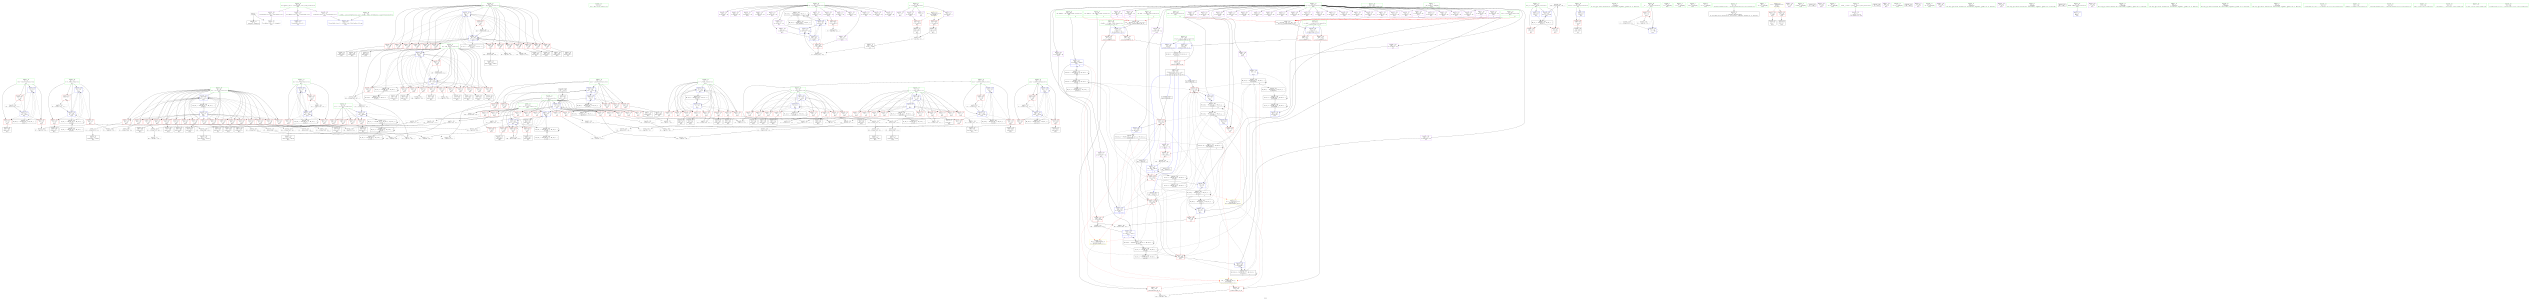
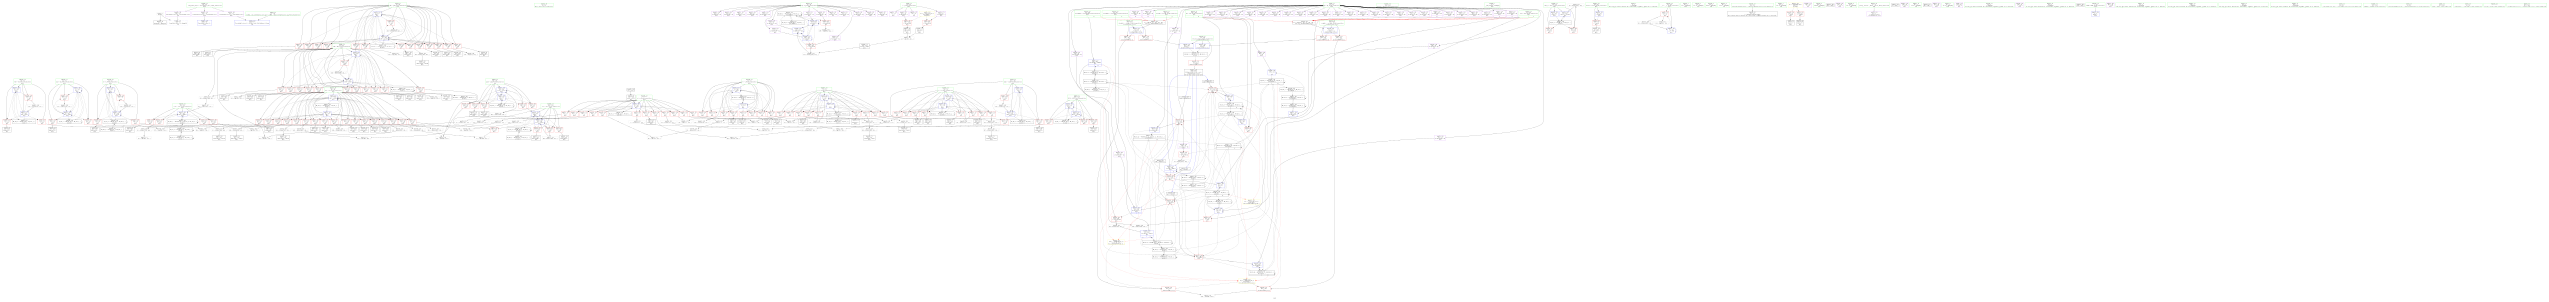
node "NodeID: 437": removed
